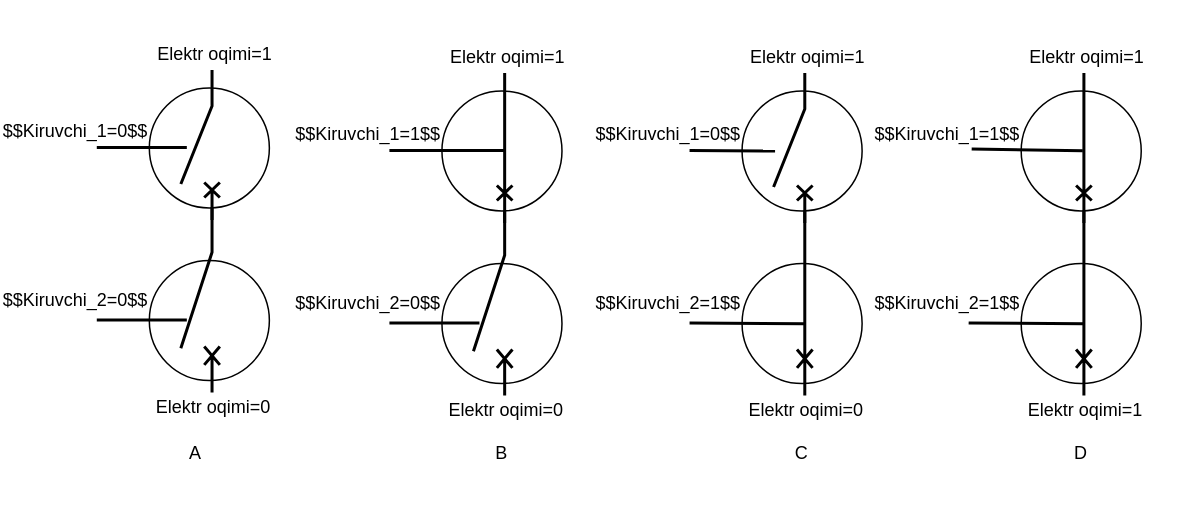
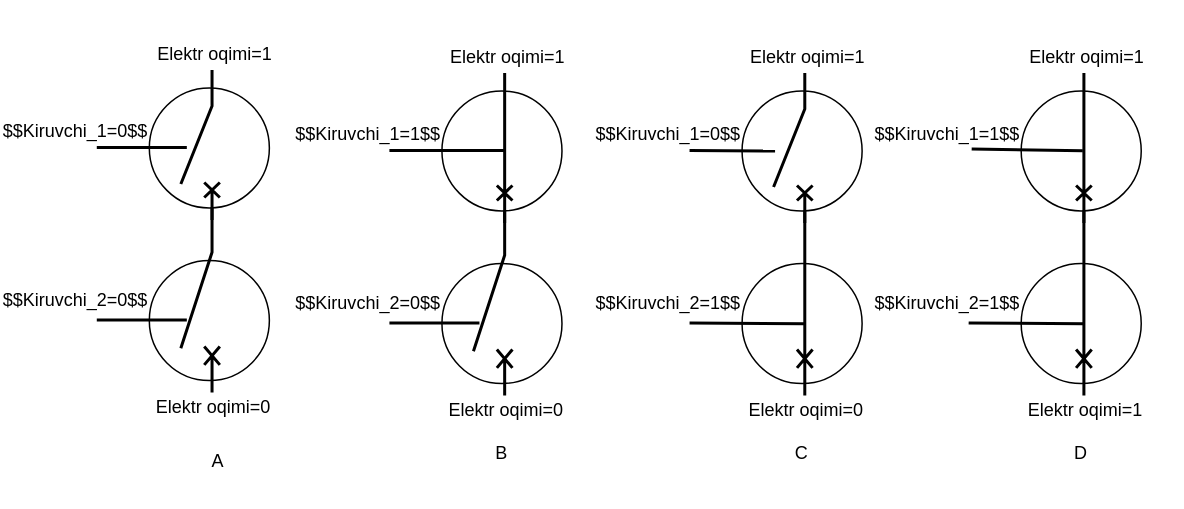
node "A": moved (196, 454) -> (218, 461)
